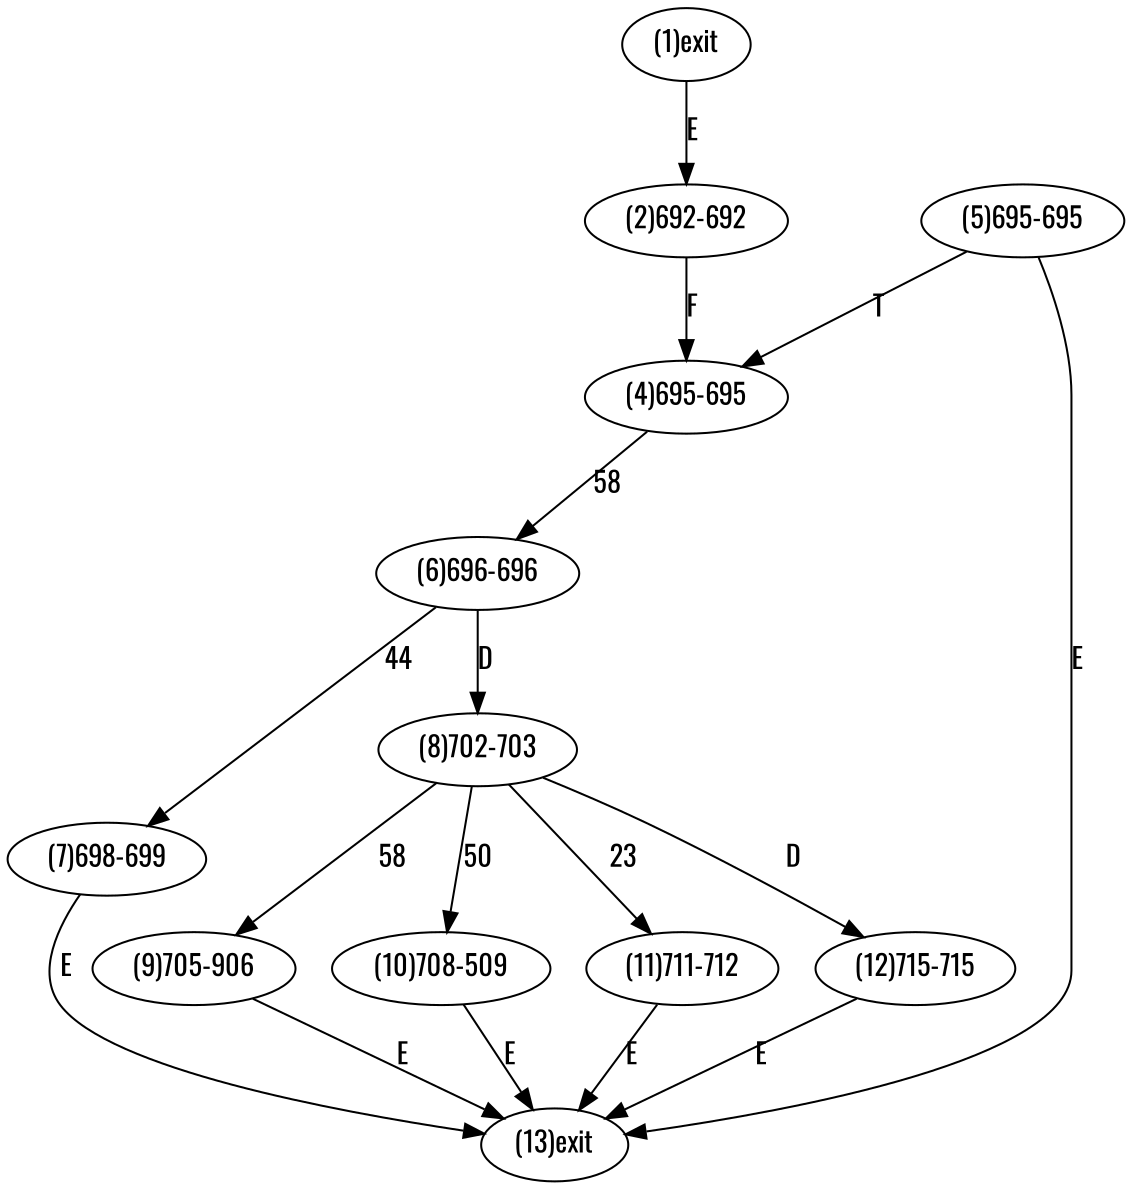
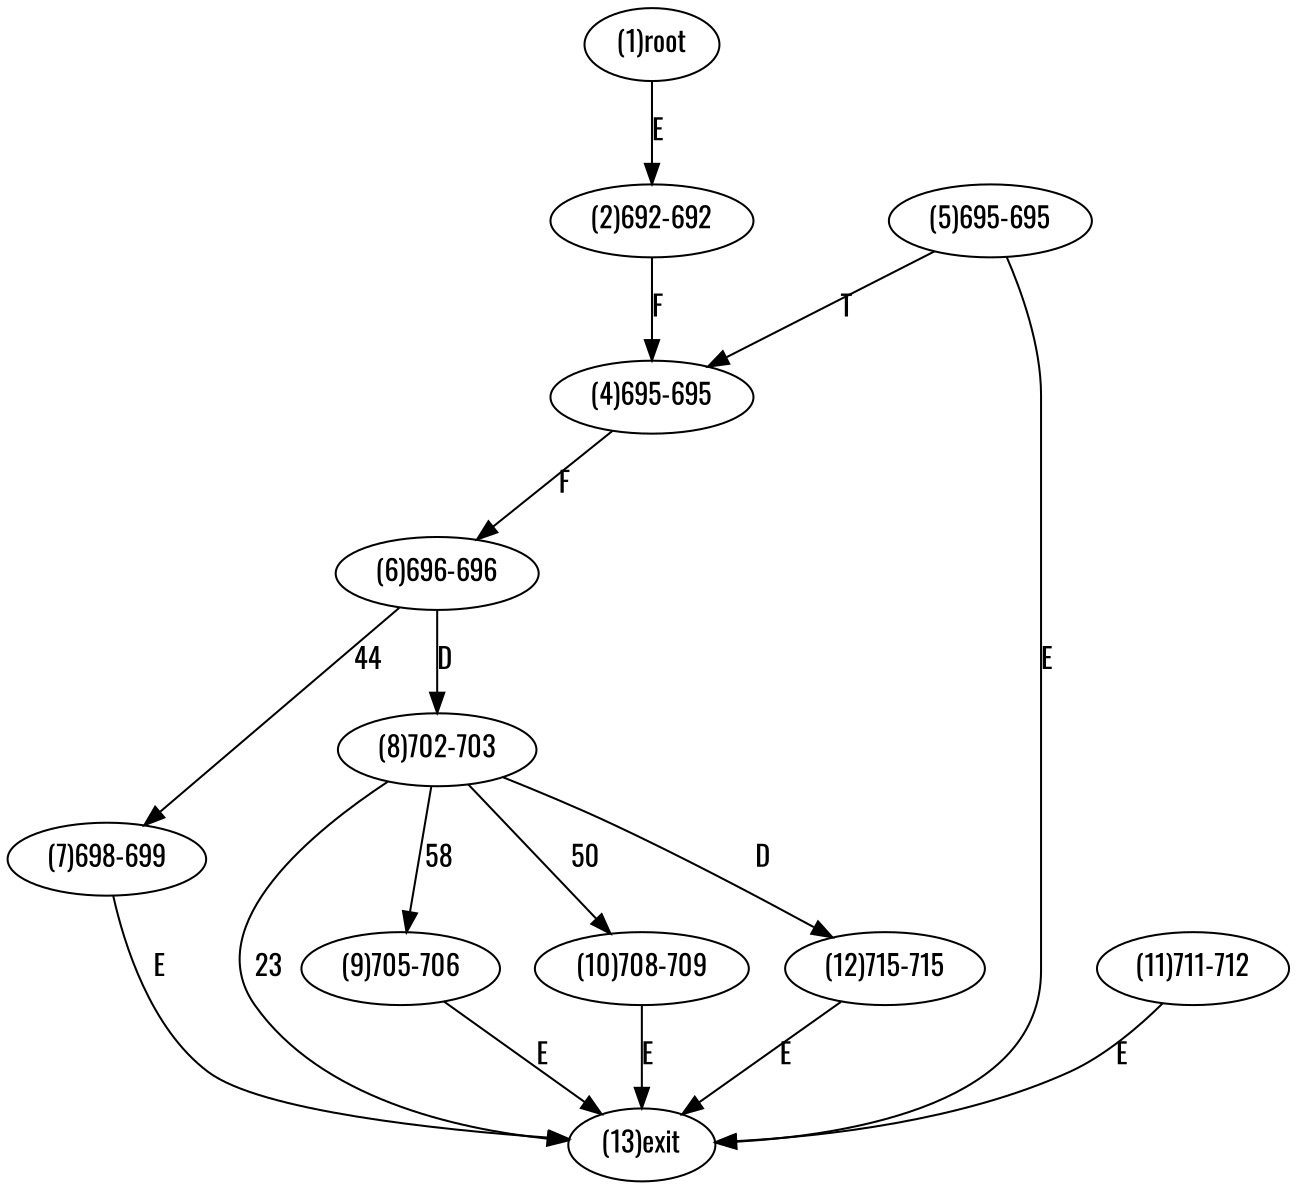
node "(1)exit": label "(1)exit" -> "(1)root"
edge "(4)695-695" -> "(6)696-696": label "58" -> "F"
edge "(8)702-703" -> "(11)711-712": now "(8)702-703" -> "(13)exit"
node "(9)705-906": label "(9)705-906" -> "(9)705-706"
node "(10)708-509": label "(10)708-509" -> "(10)708-709"
